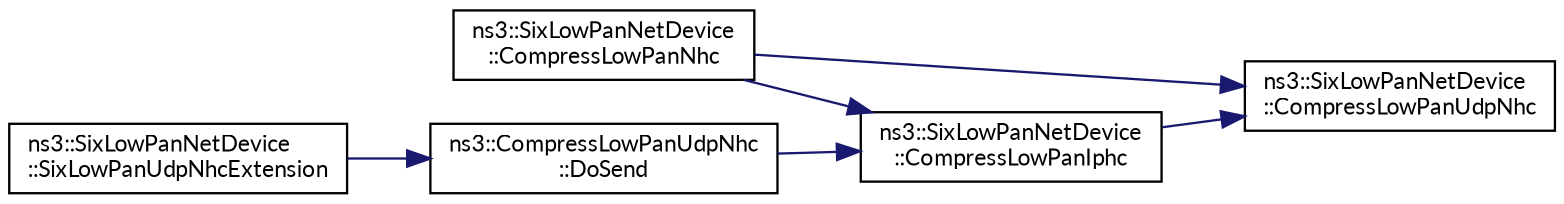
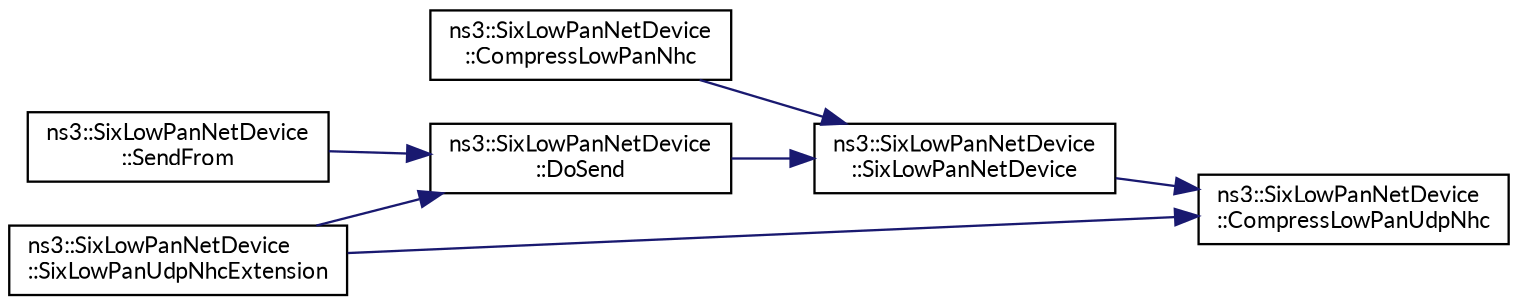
edge "ns3::SixLowPanNetDevice ::CompressLowPanNhc" -> "ns3::SixLowPanNetDevice ::CompressLowPanUdpNhc": now "ns3::SixLowPanNetDevice ::SixLowPanUdpNhcExtension" -> "ns3::SixLowPanNetDevice ::CompressLowPanUdpNhc"
node "ns3::SixLowPanNetDevice ::SendFrom": added
node "ns3::SixLowPanNetDevice ::CompressLowPanIphc": label "ns3::SixLowPanNetDevice ::CompressLowPanIphc" -> "ns3::SixLowPanNetDevice ::SixLowPanNetDevice"
node "ns3::CompressLowPanUdpNhc ::DoSend": label "ns3::CompressLowPanUdpNhc ::DoSend" -> "ns3::SixLowPanNetDevice ::DoSend"
